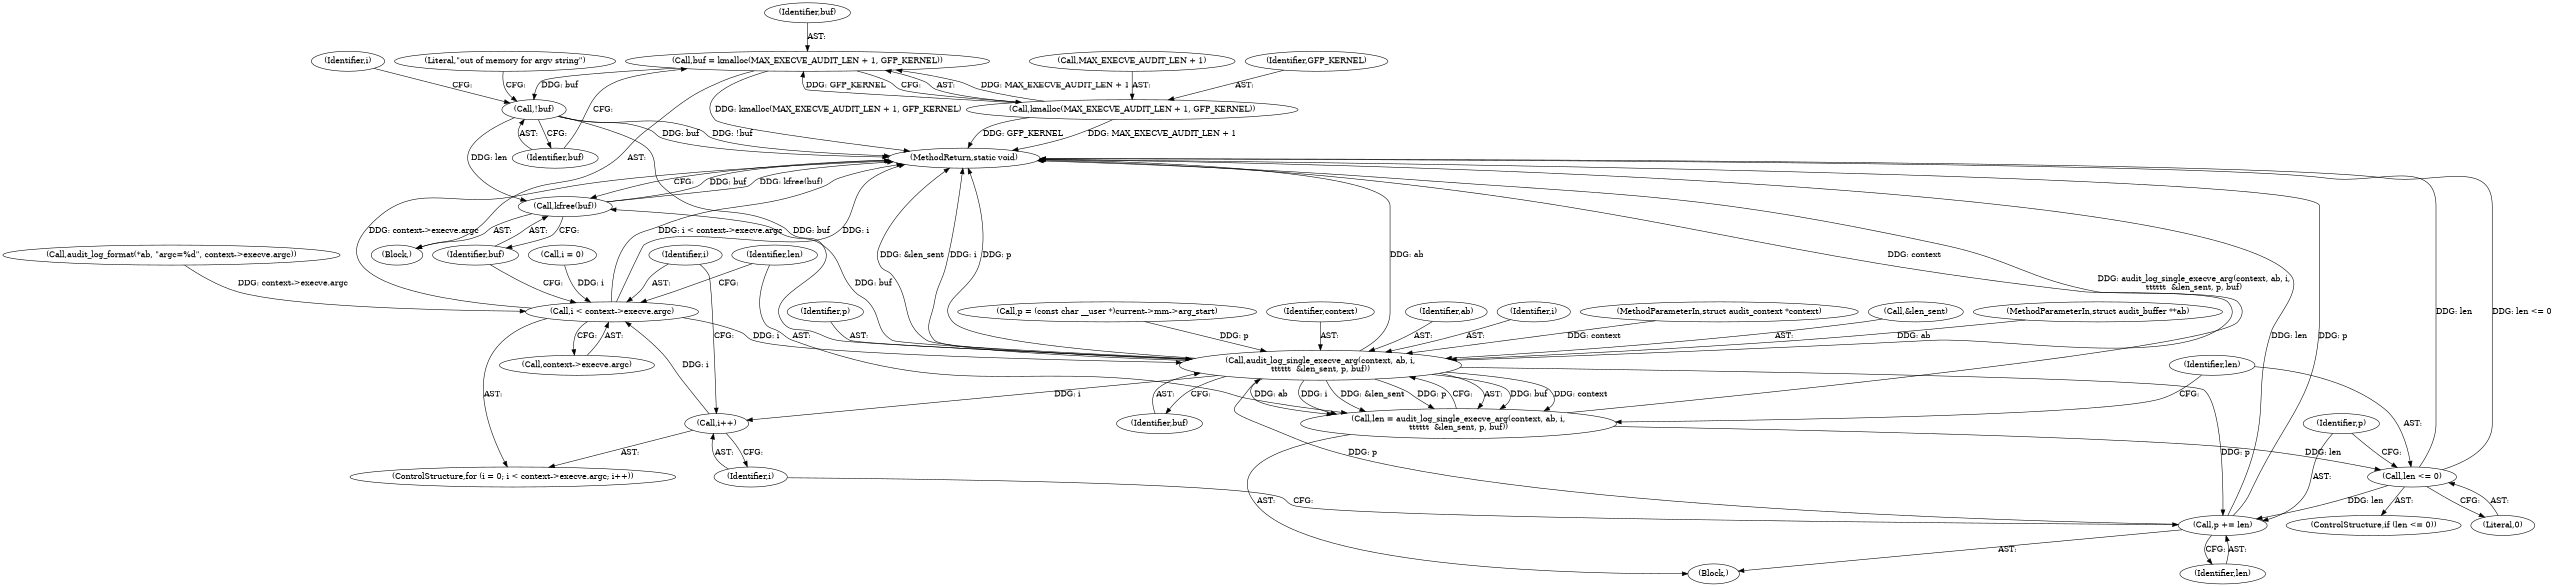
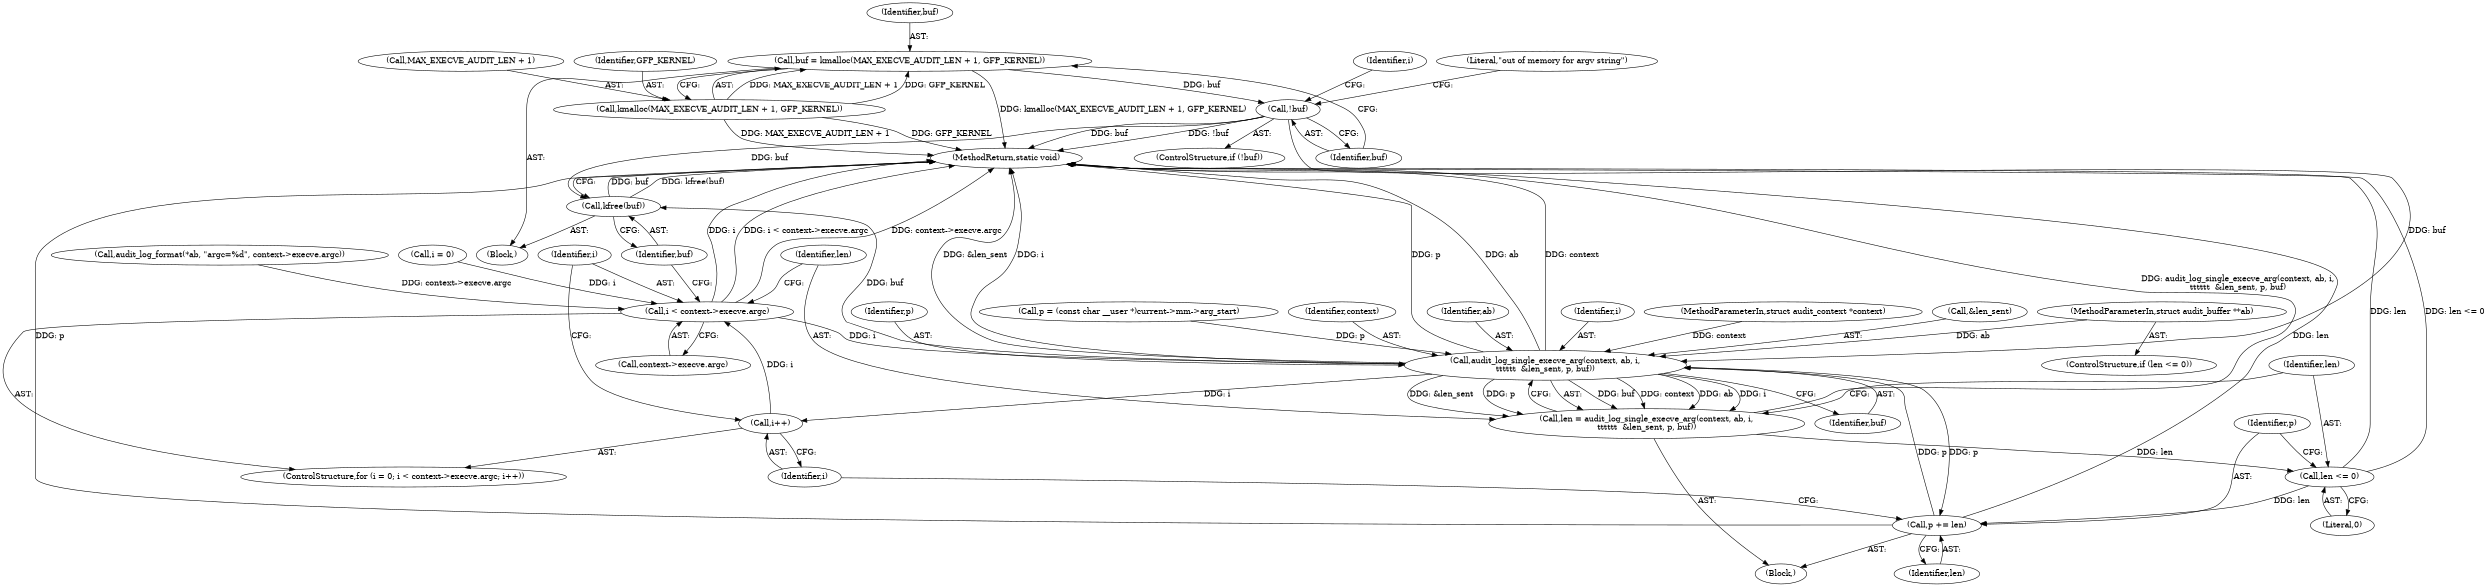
edge "(Call,!buf)" -> "(Call,kfree(buf))": label "DDG: len" -> "DDG: buf"
node "(ControlStructure,if (!buf))": added
edge "(Call,len <= 0)" -> "(ControlStructure,if (len <= 0))": now "(MethodParameterIn,struct audit_buffer **ab)" -> "(ControlStructure,if (len <= 0))"
